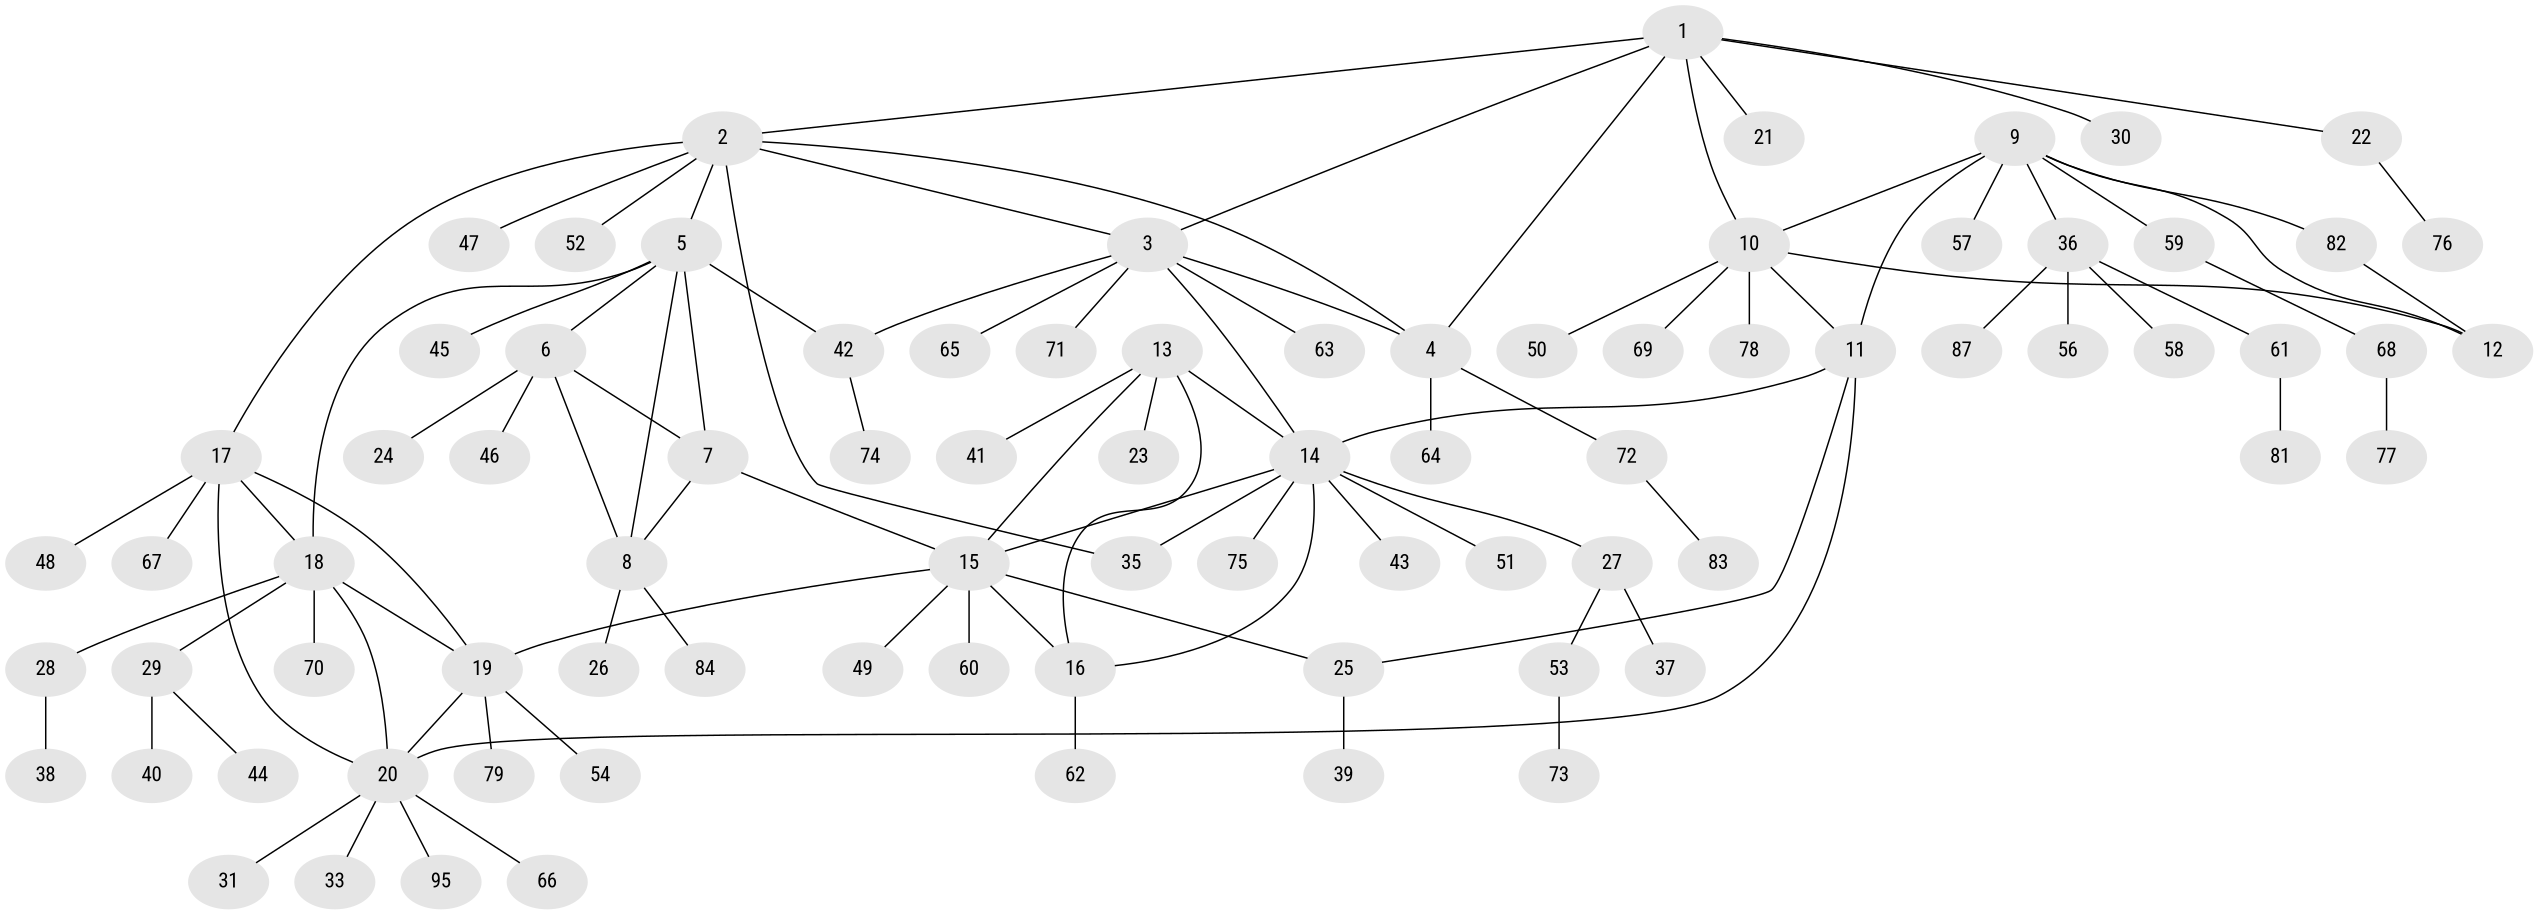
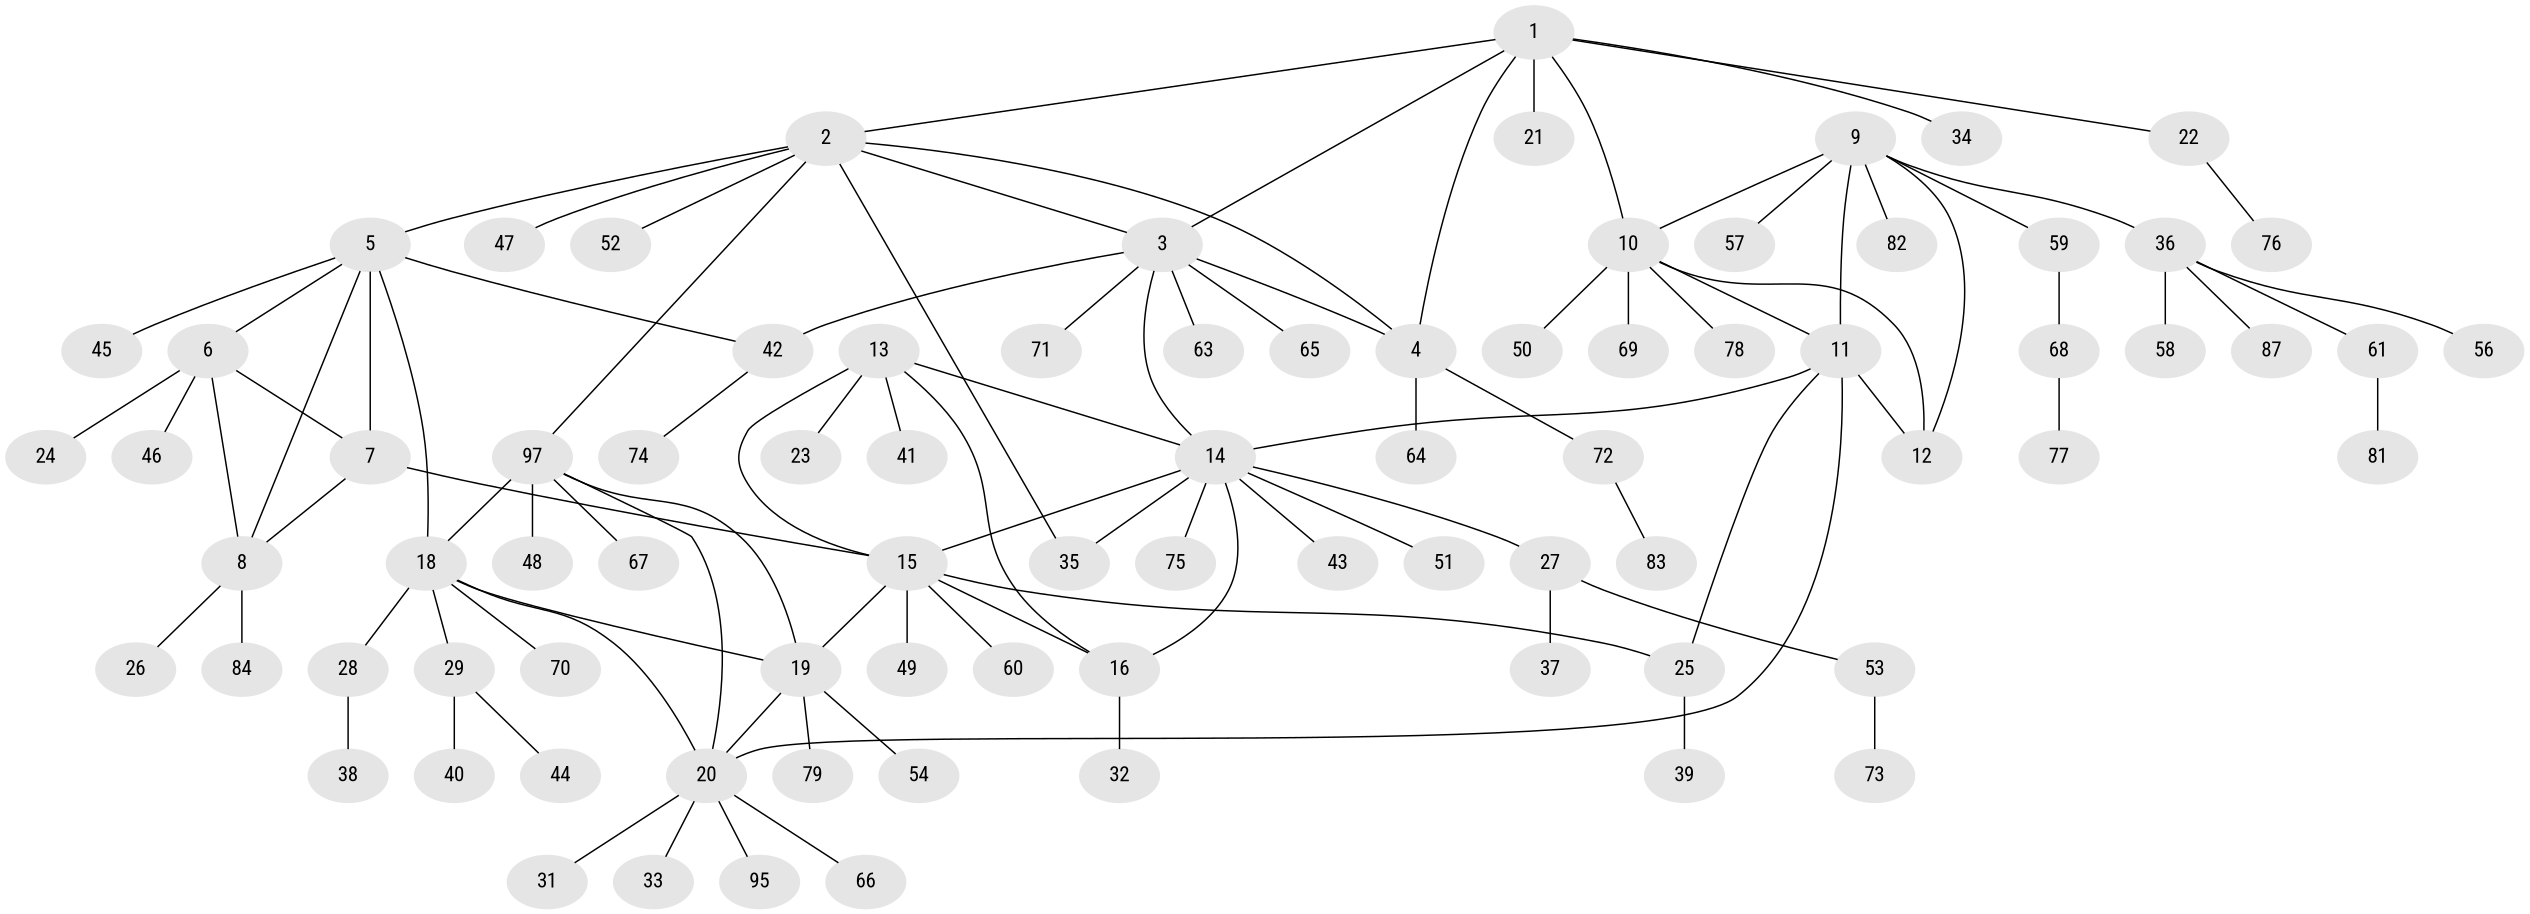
node "30": label "30" -> "34"
edge "82" -- "12": now "11" -- "12"
node "17": label "17" -> "97"
node "62": label "62" -> "32"
